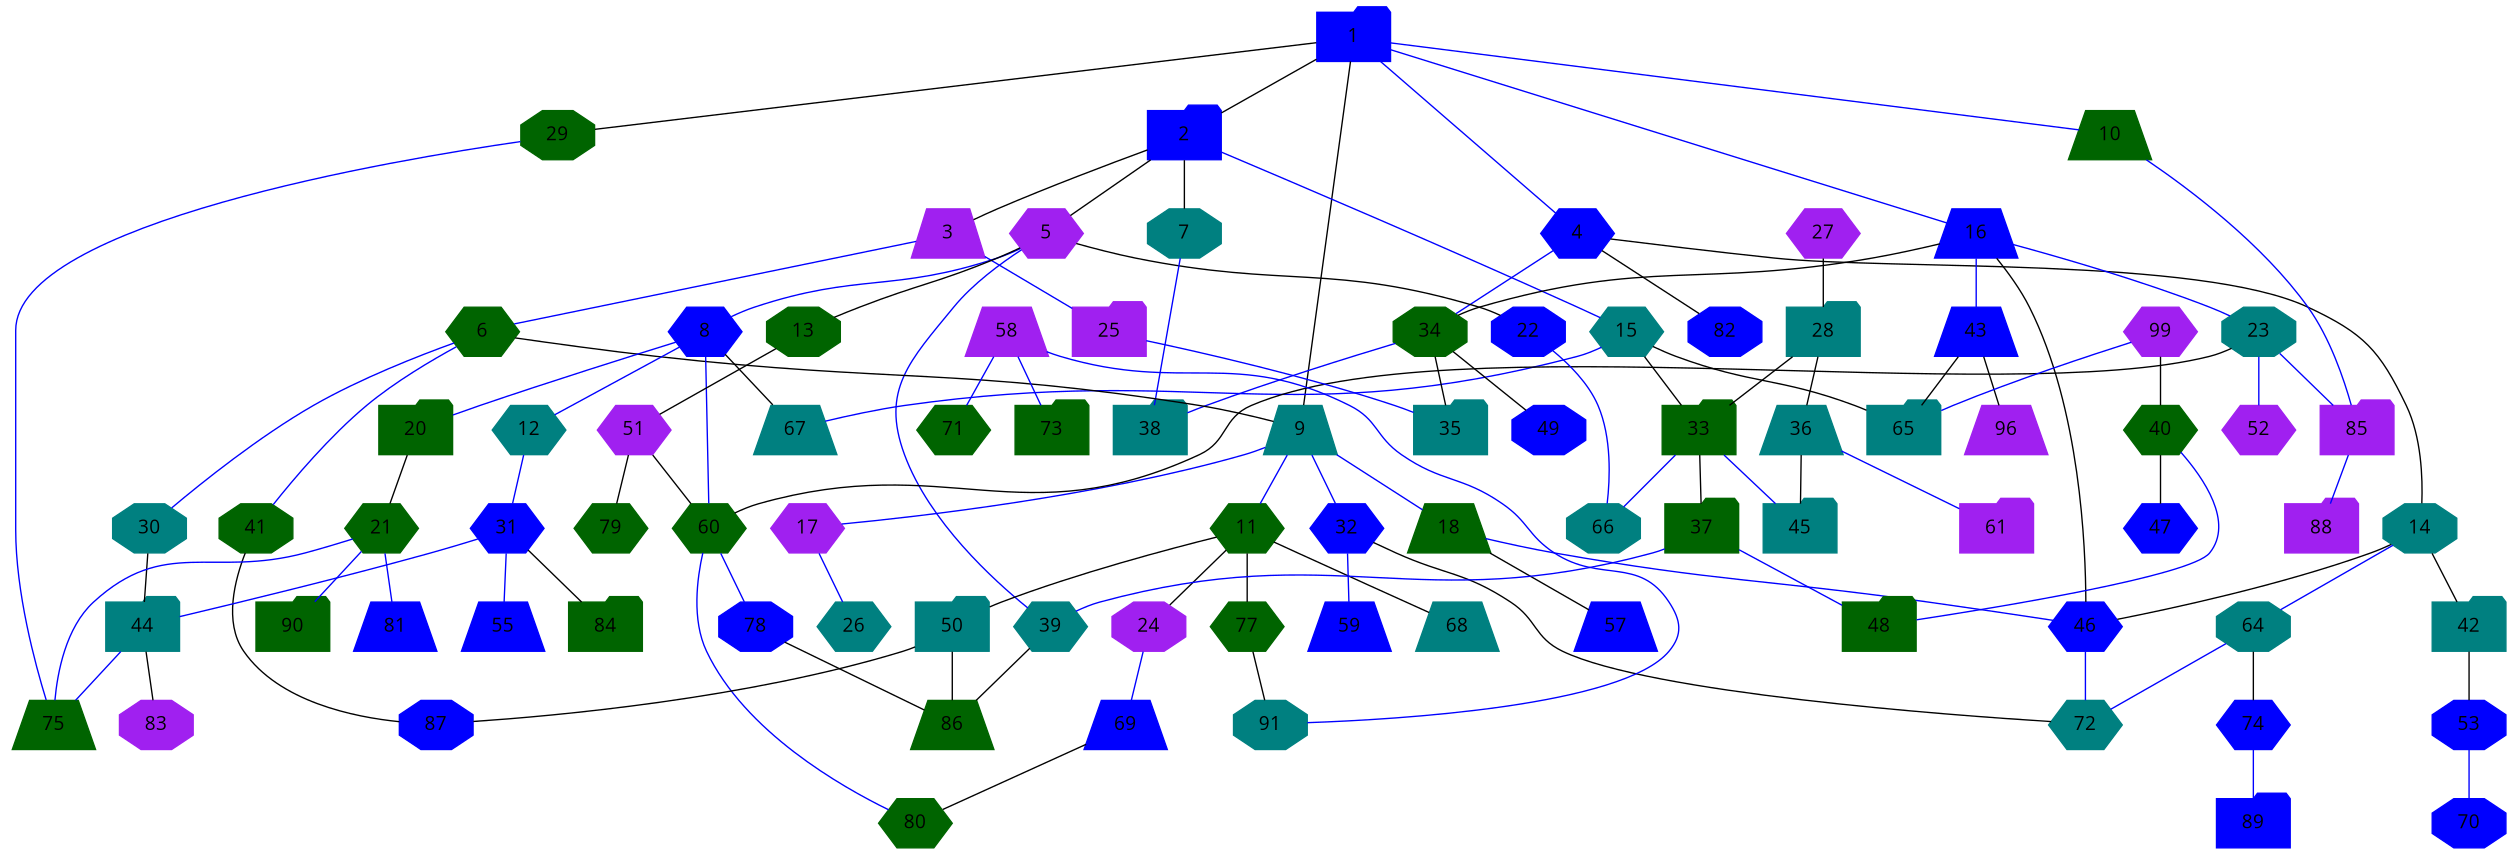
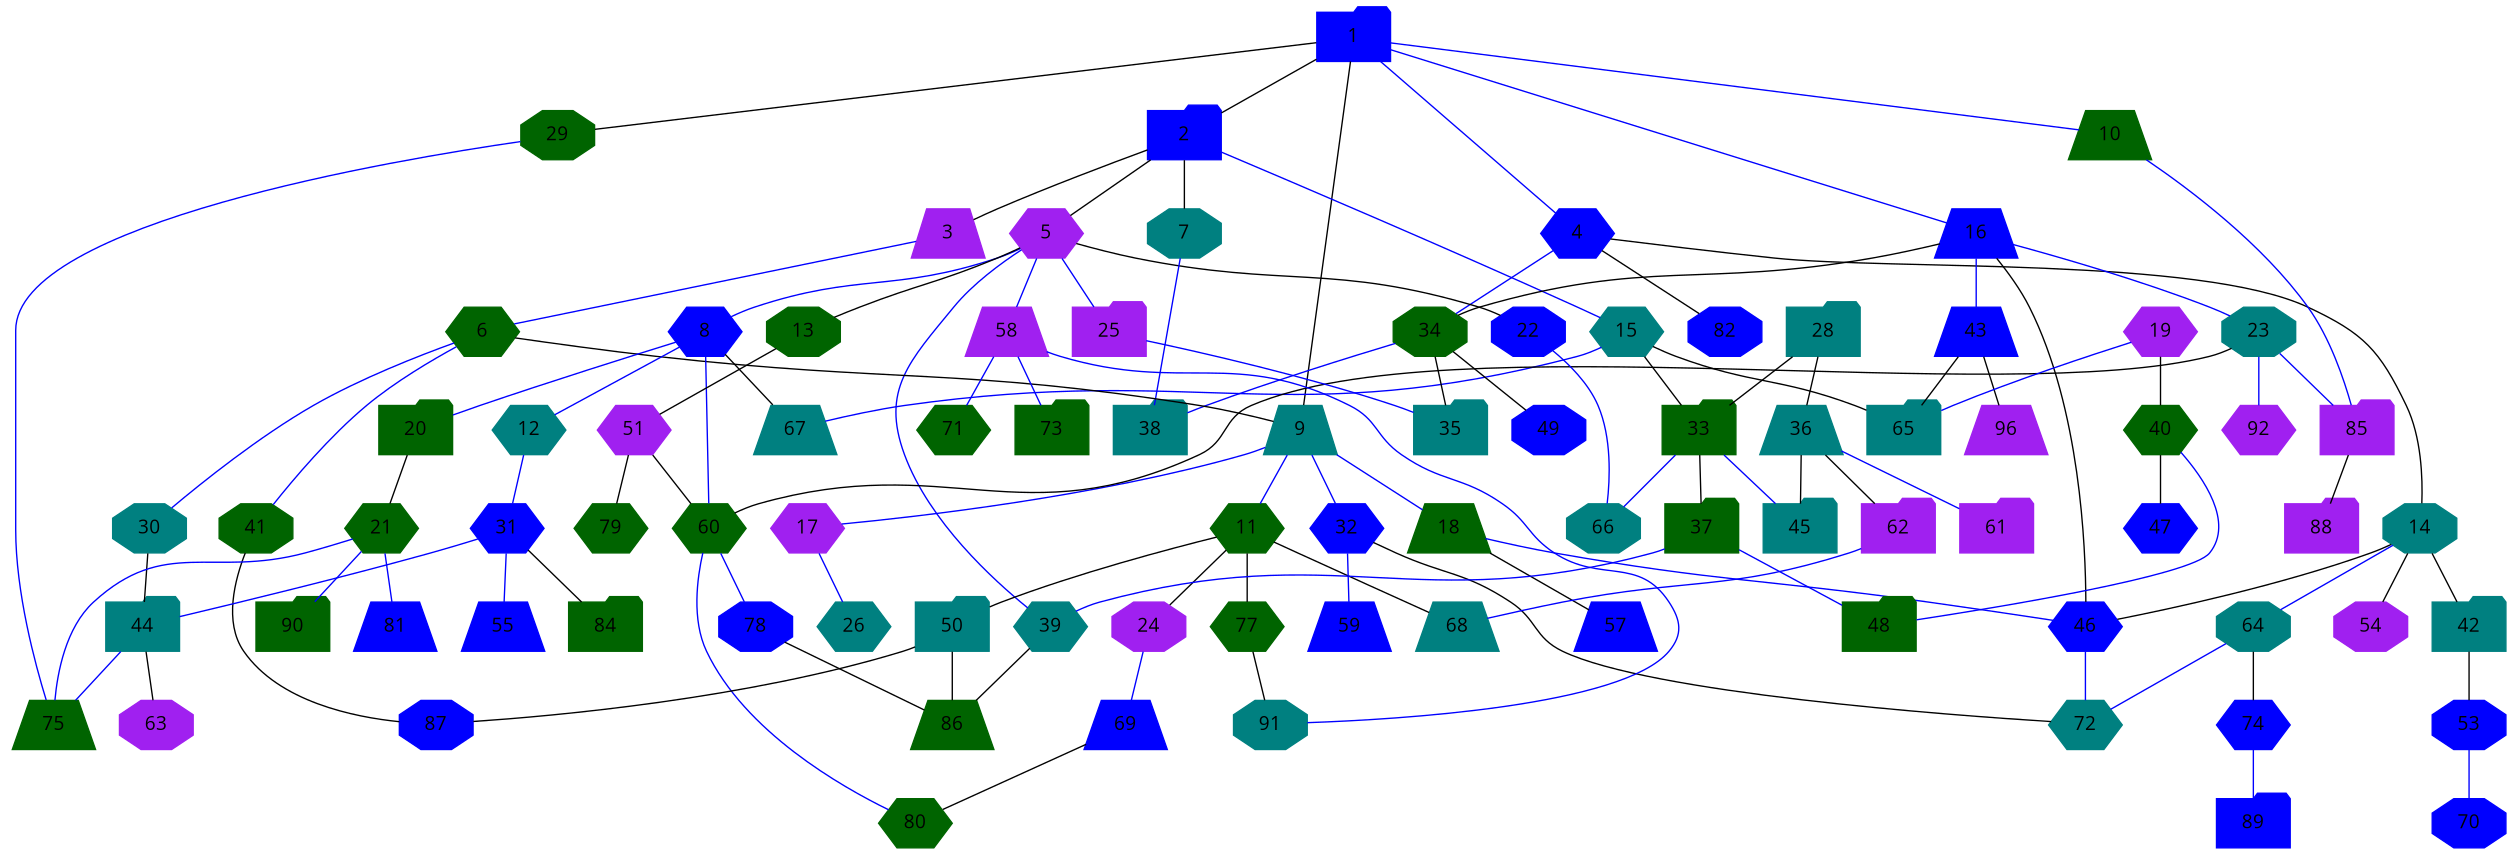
node "27": removed
edge "3" -- "25": now "5" -- "25"
edge "5" -- "58": added
node "99": label "99" -> "19"
node "52": label "52" -> "92"
edge "85" -- "88": color blue -> black
node "62": added
node "54": added
node "83": label "83" -> "63"
